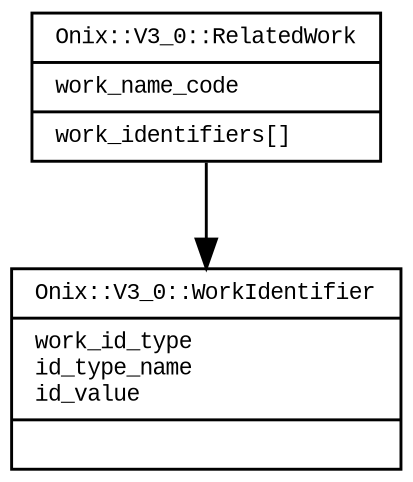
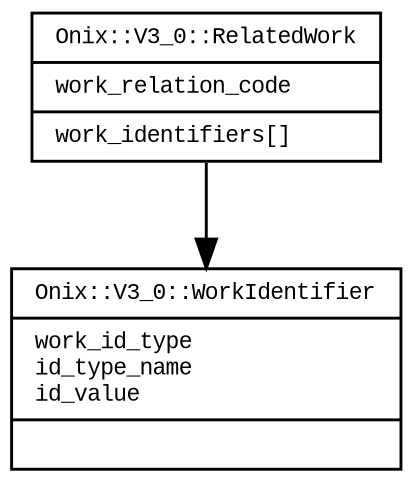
node "Onix::V3_0::RelatedWork": text "work_name_code" -> "work_relation_code"
